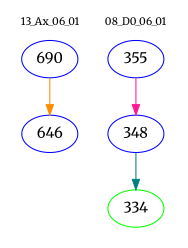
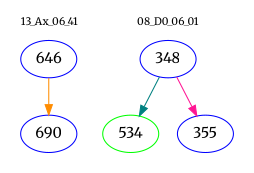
cluster "13_Ax_06_01": label "13_Ax_06_01" -> "13_Ax_06_41"
edge "690" -> "646": reversed
edge "355" -> "348": reversed
node "334": label "334" -> "534"
